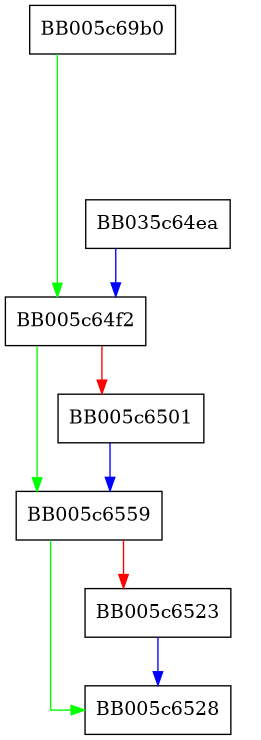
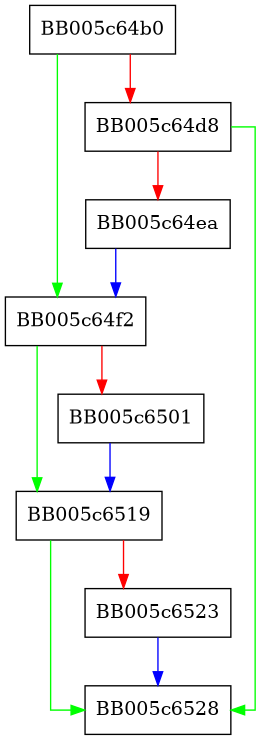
node "BB005c69b0": label "BB005c69b0" -> "BB005c64b0"
node "BB005c64d8": added
node "BB035c64ea": label "BB035c64ea" -> "BB005c64ea"
node "BB005c6559": label "BB005c6559" -> "BB005c6519"
